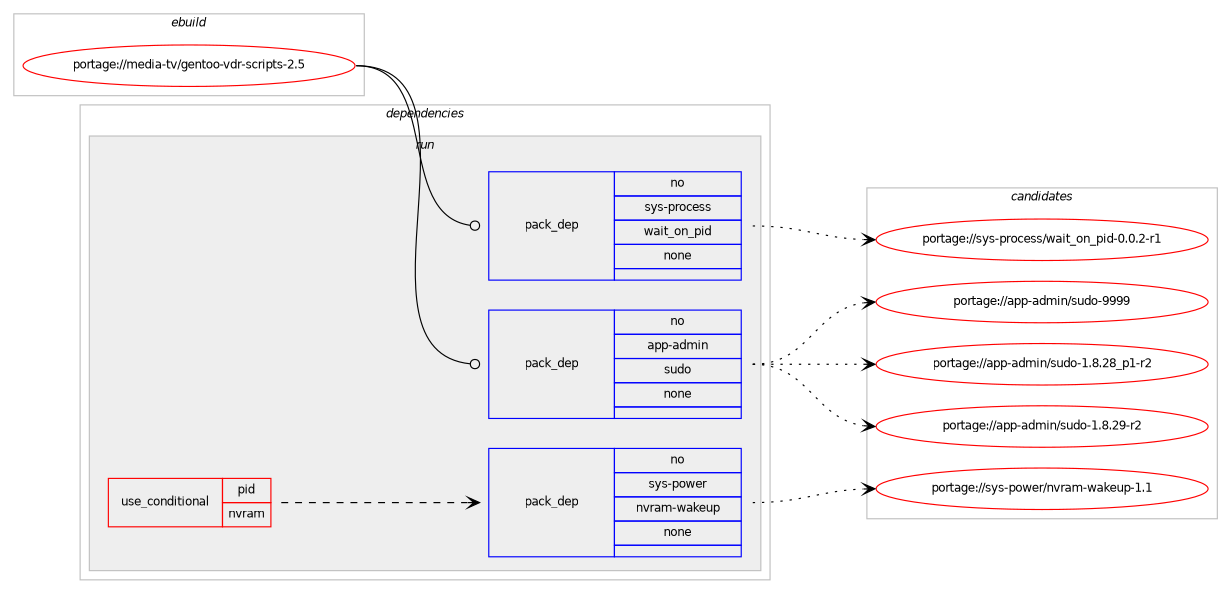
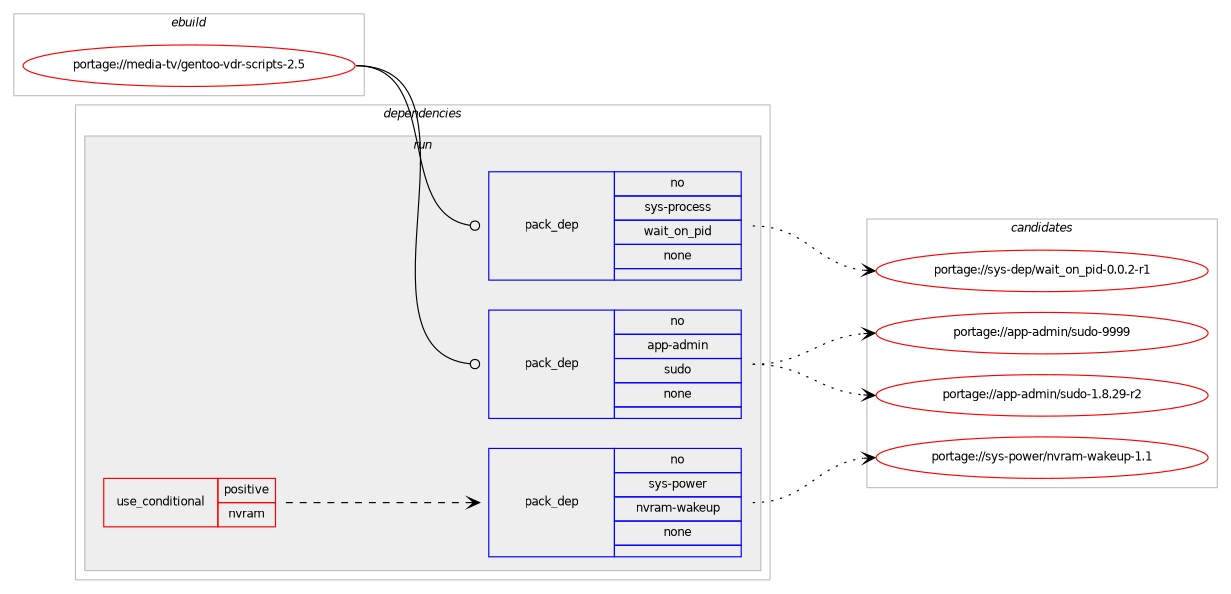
node "portage://sys-process/wait_on_pid-0.0.2-r1": label "portage://sys-process/wait_on_pid-0.0.2-r1" -> "portage://sys-dep/wait_on_pid-0.0.2-r1"
node "portage://app-admin/sudo-1.8.28_p1-r2": removed
node "use_conditional": text "pid" -> "positive"
